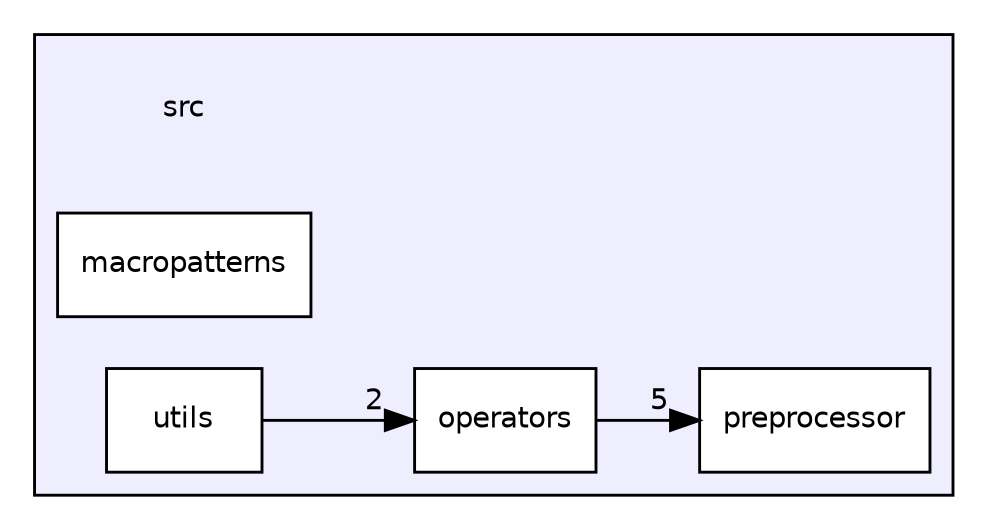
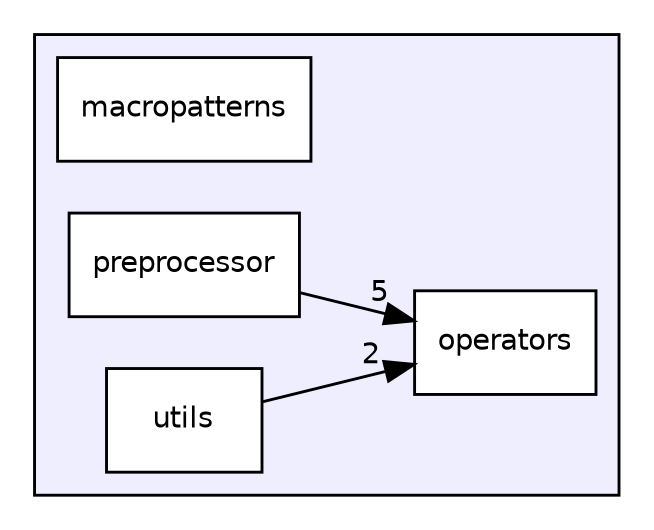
node "src": removed
edge "operators" -> "preprocessor": reversed
